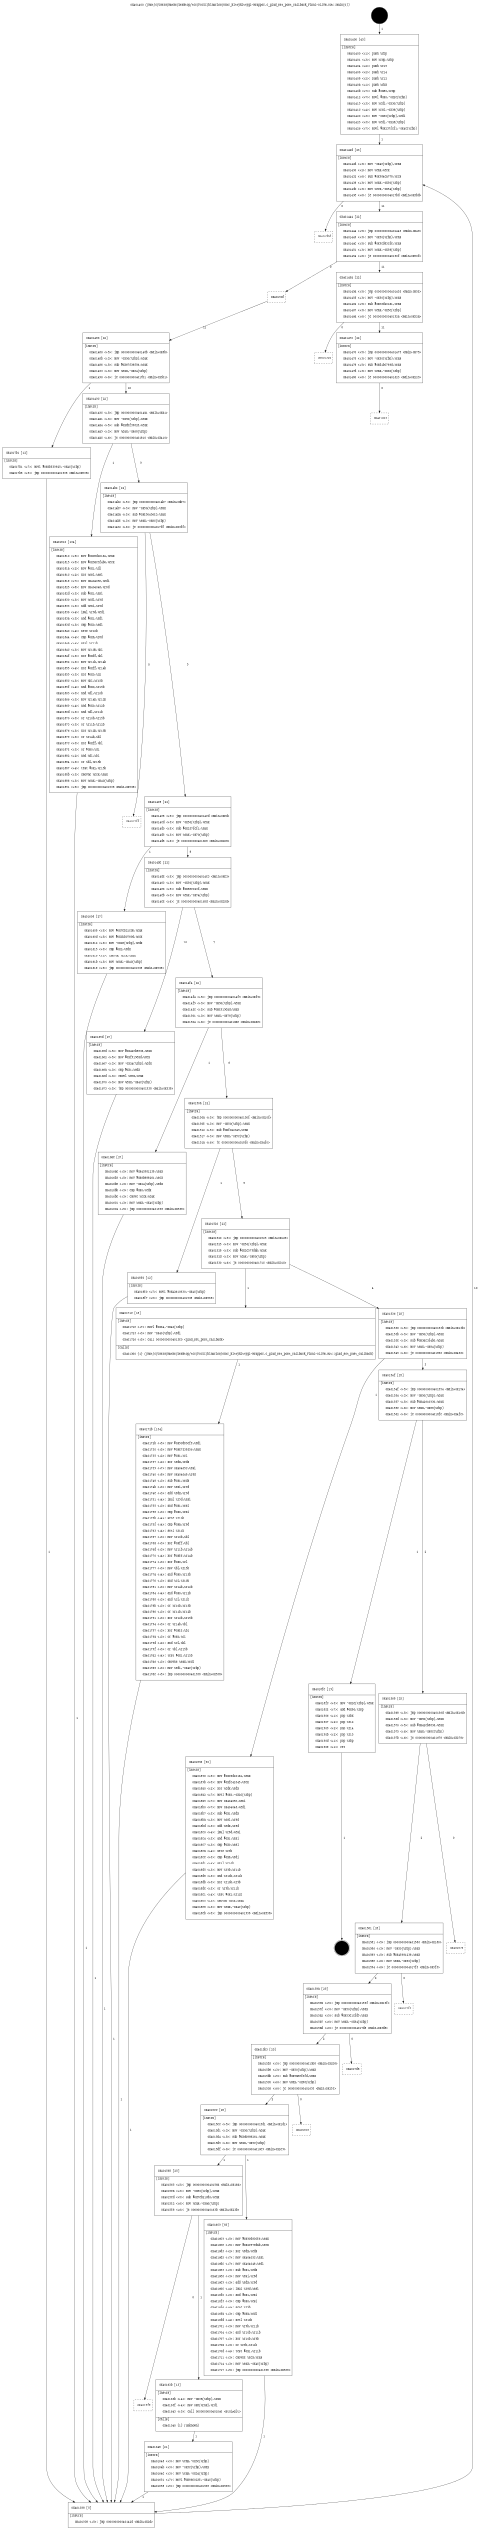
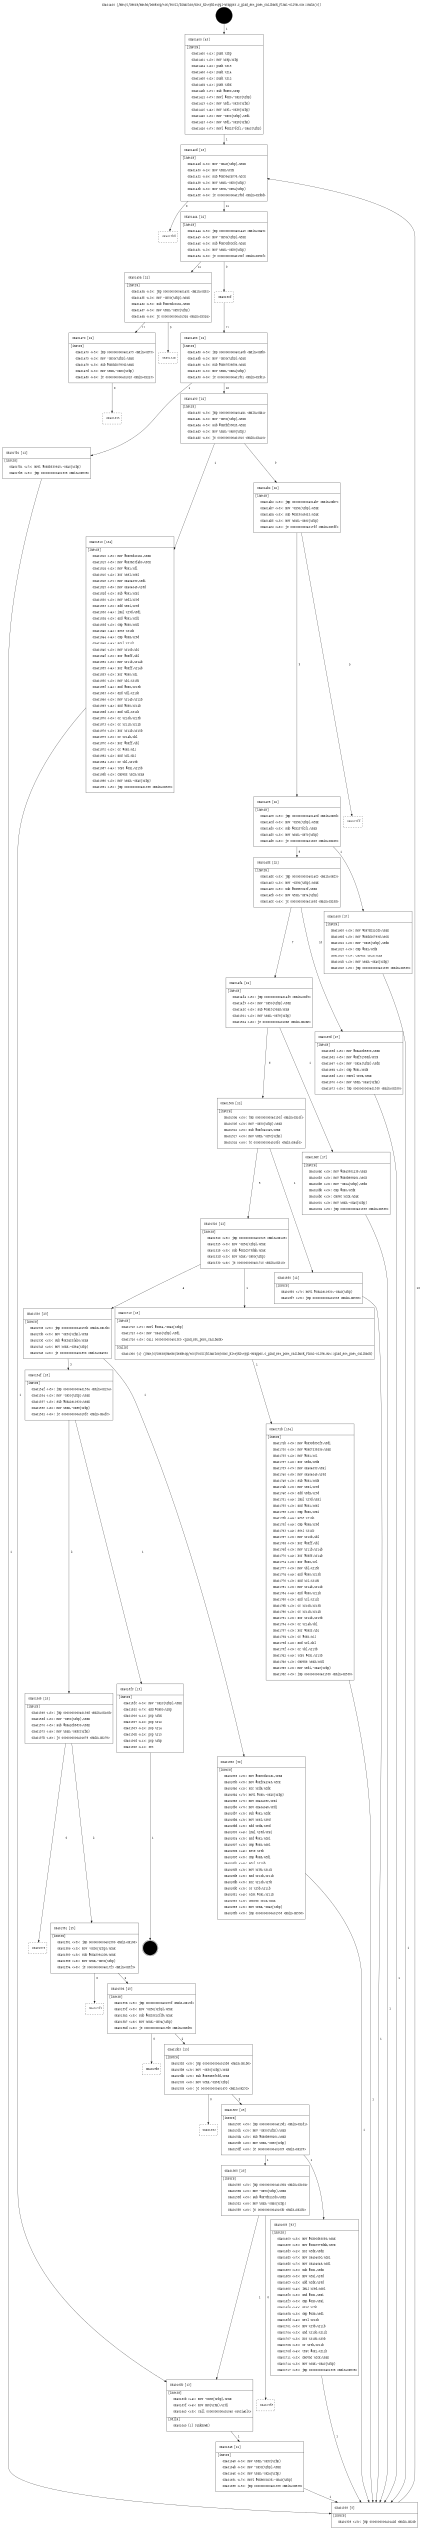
edge "0x401810 [134]" -> "0x401938 [5]": now "0x401810 [134]" -> "0x40163b [13]"
